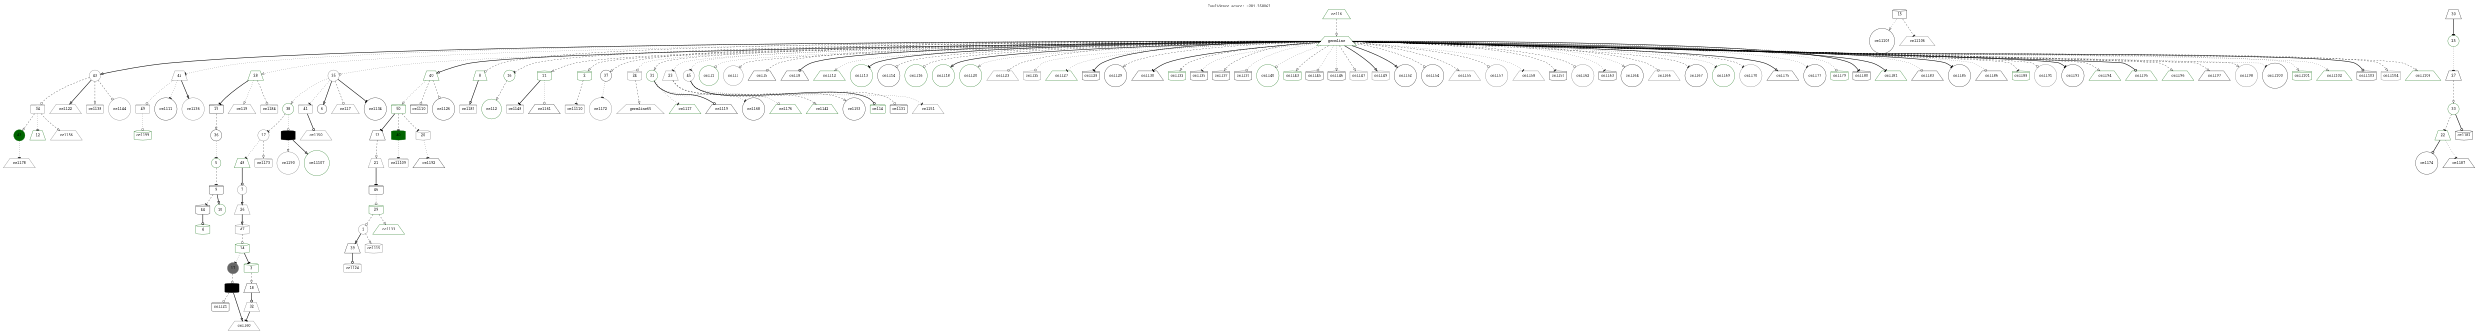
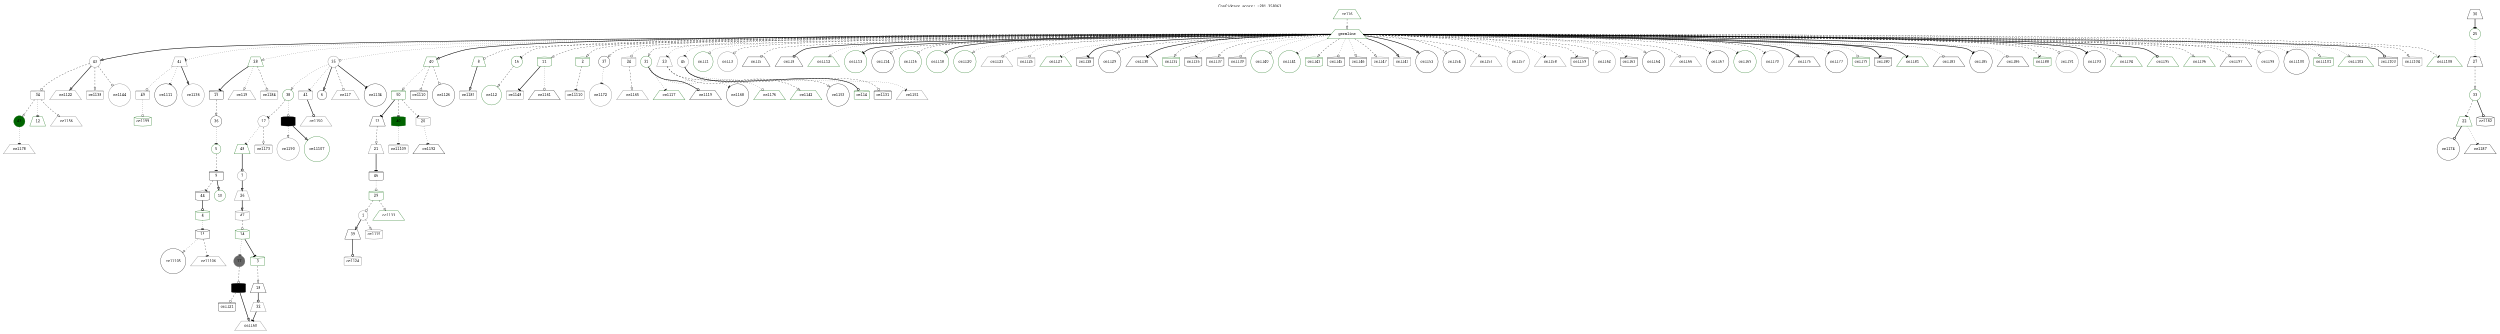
edge "germline" -> "cell108": arrowhead onormal -> tee
node "cell41": added
node "germline65": label "germline65" -> "cell65"
edge "4" -> "15": added
